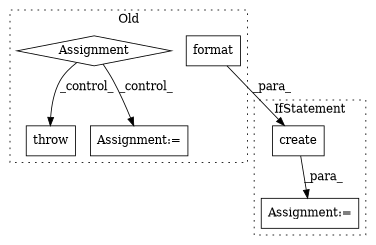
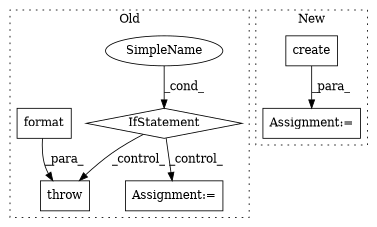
node "Assignment": label "Assignment" -> "IfStatement"
node "SimpleName": added
edge "format" -> "create": now "format" -> "throw"
cluster "IfStatement": label "IfStatement" -> "New"
